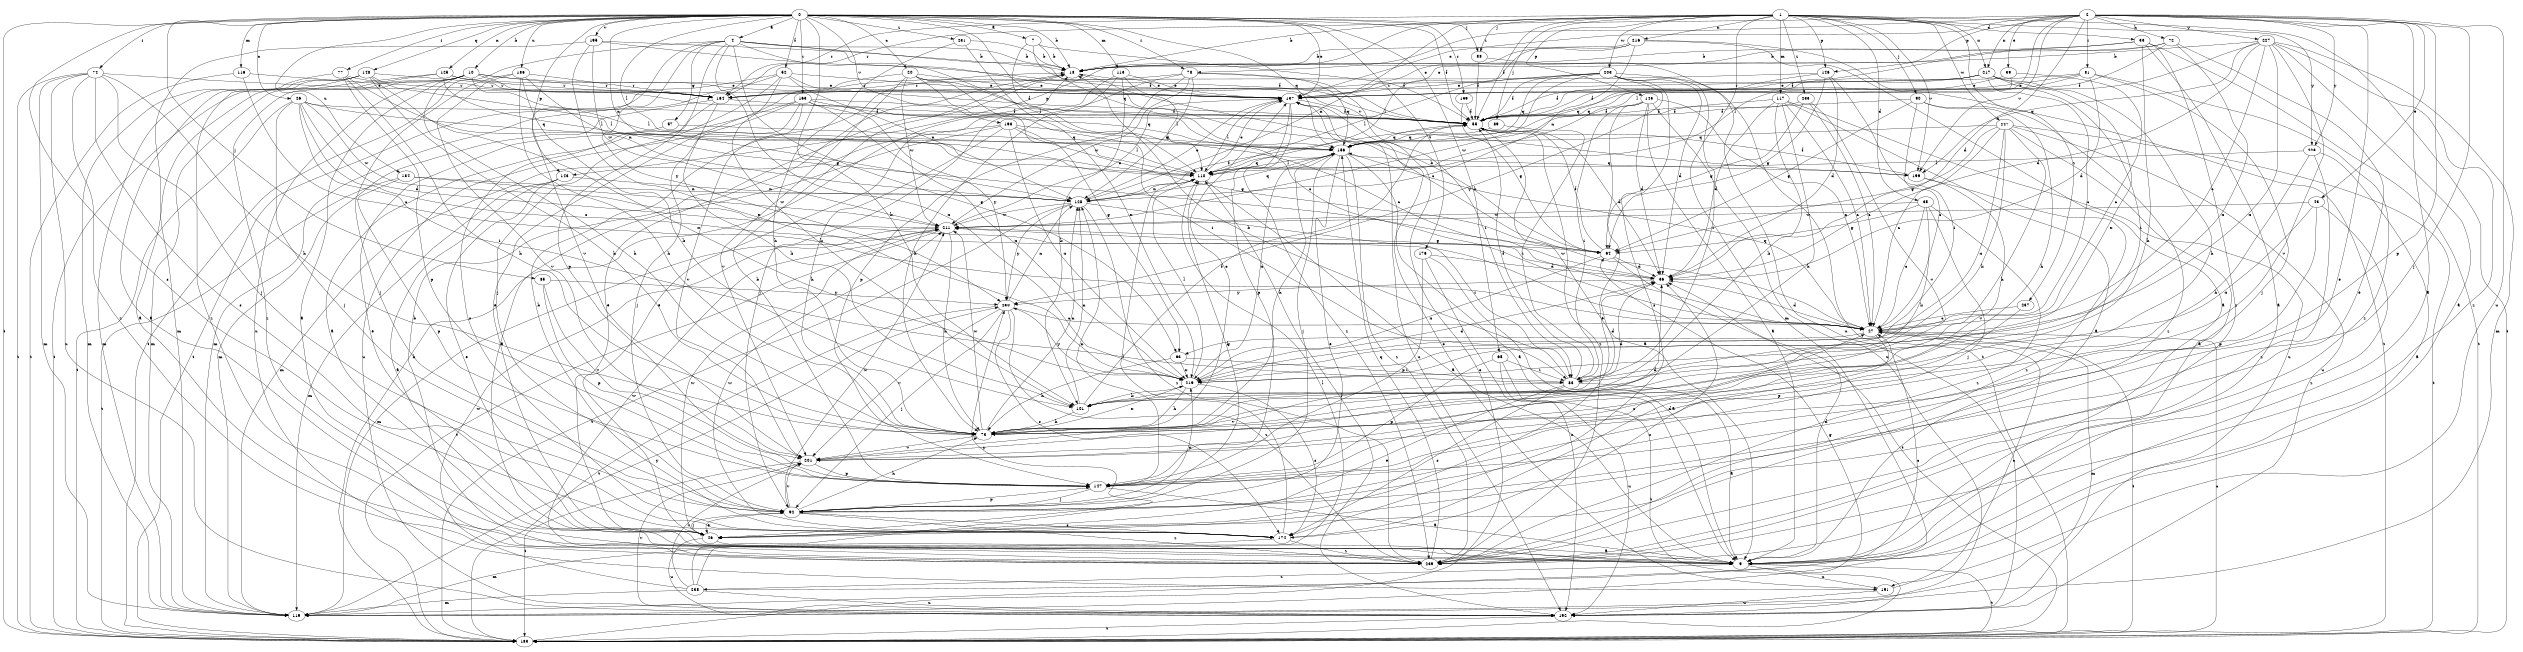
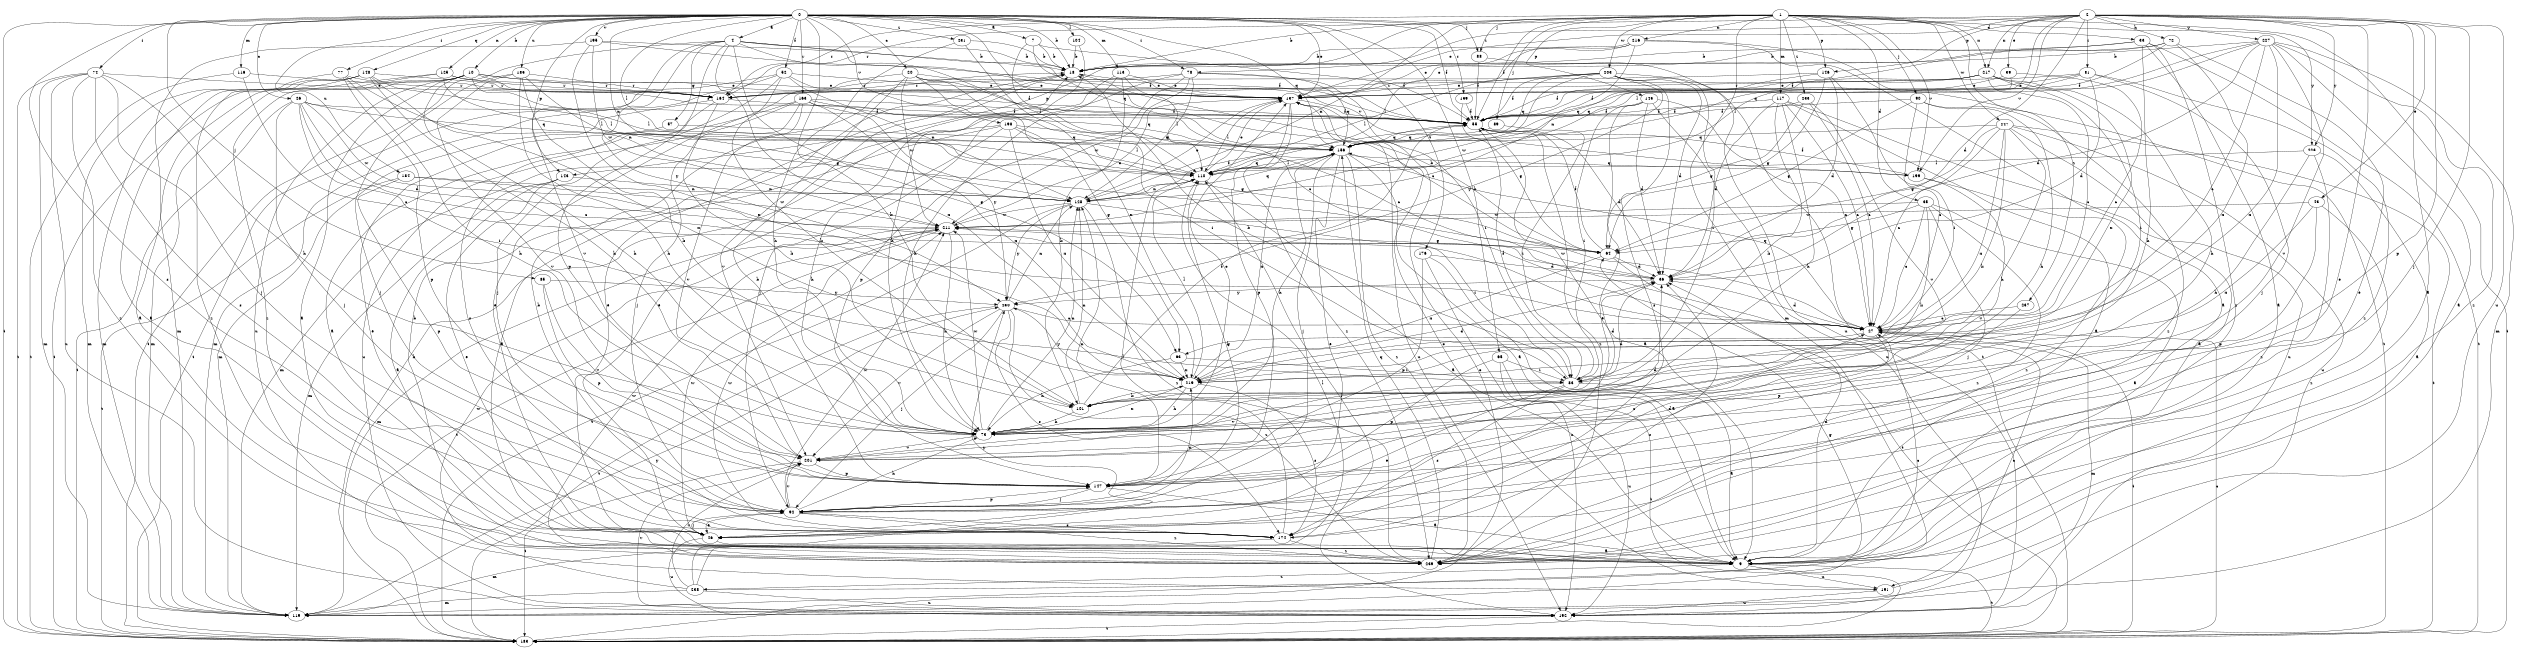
node "104": added
edge "227" -> "199": now "227" -> "156"
edge "145" -> "9": now "35" -> "9"
